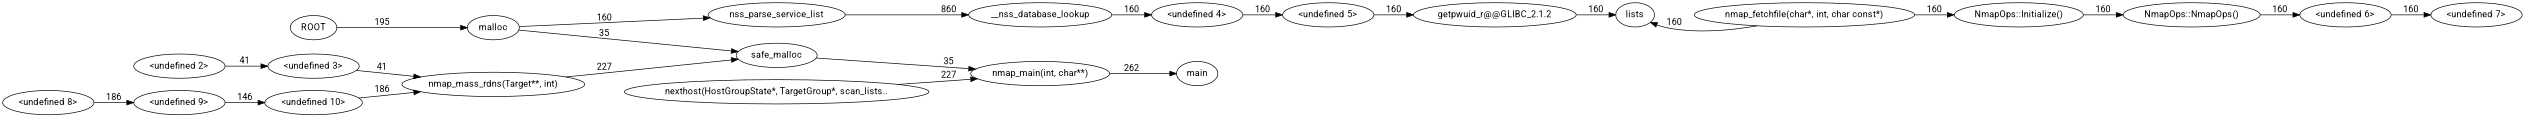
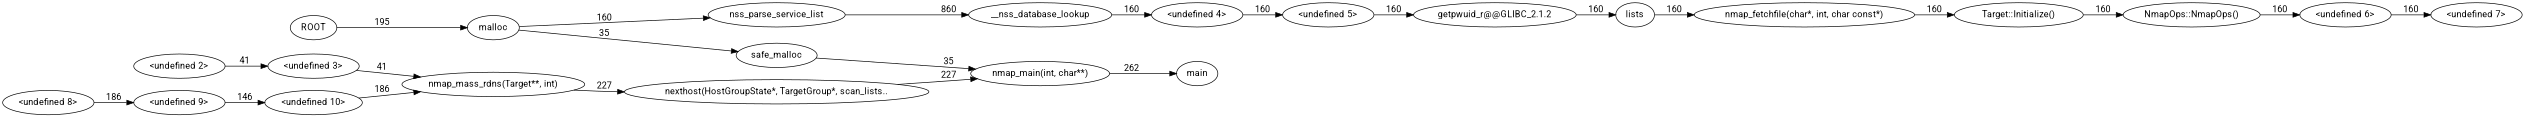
node "NmapOps::Initialize()": label "NmapOps::Initialize()" -> "Target::Initialize()"
edge "nmap_fetchfile(char*, int, char const*)" -> "lists": reversed
edge "nmap_mass_rdns(Target**, int)" -> "safe_malloc": now "nmap_mass_rdns(Target**, int)" -> "nexthost(HostGroupState*, TargetGroup*, scan_lists.."
